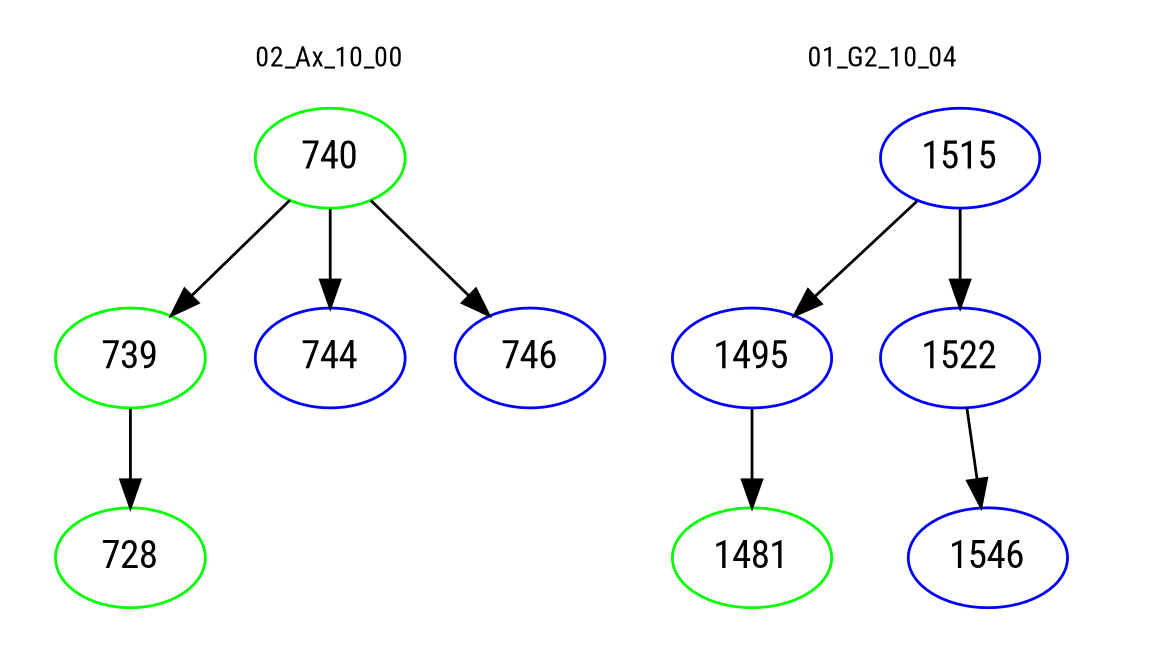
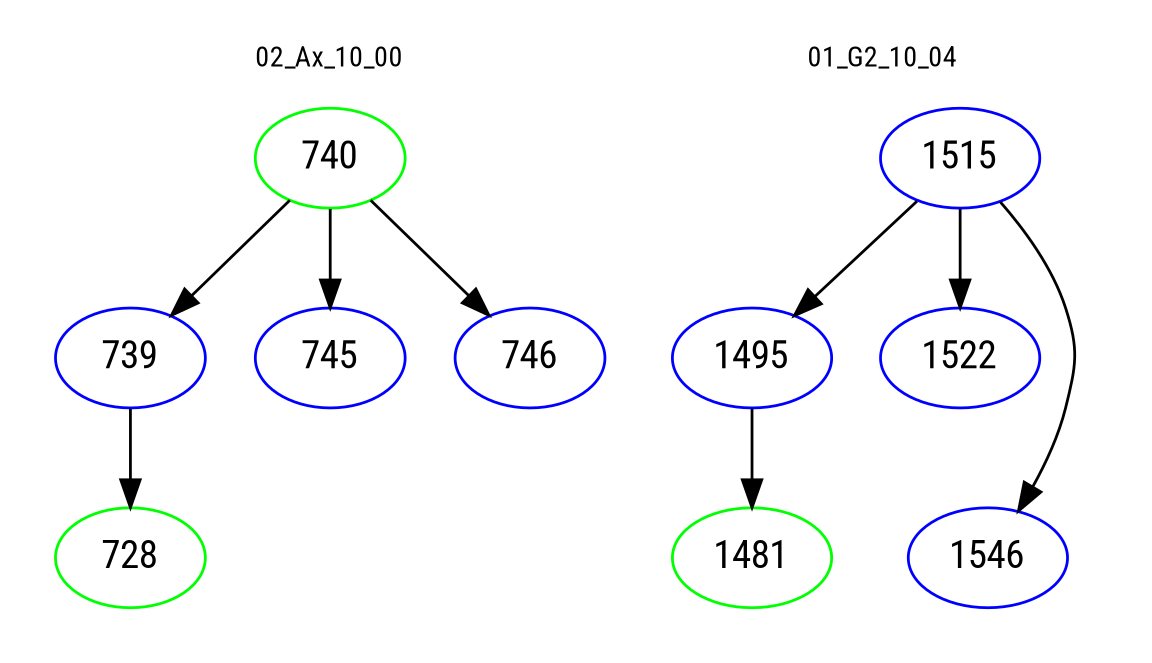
node "739": color green -> blue
node "744": label "744" -> "745"
edge "1522" -> "1546": now "1515" -> "1546"
